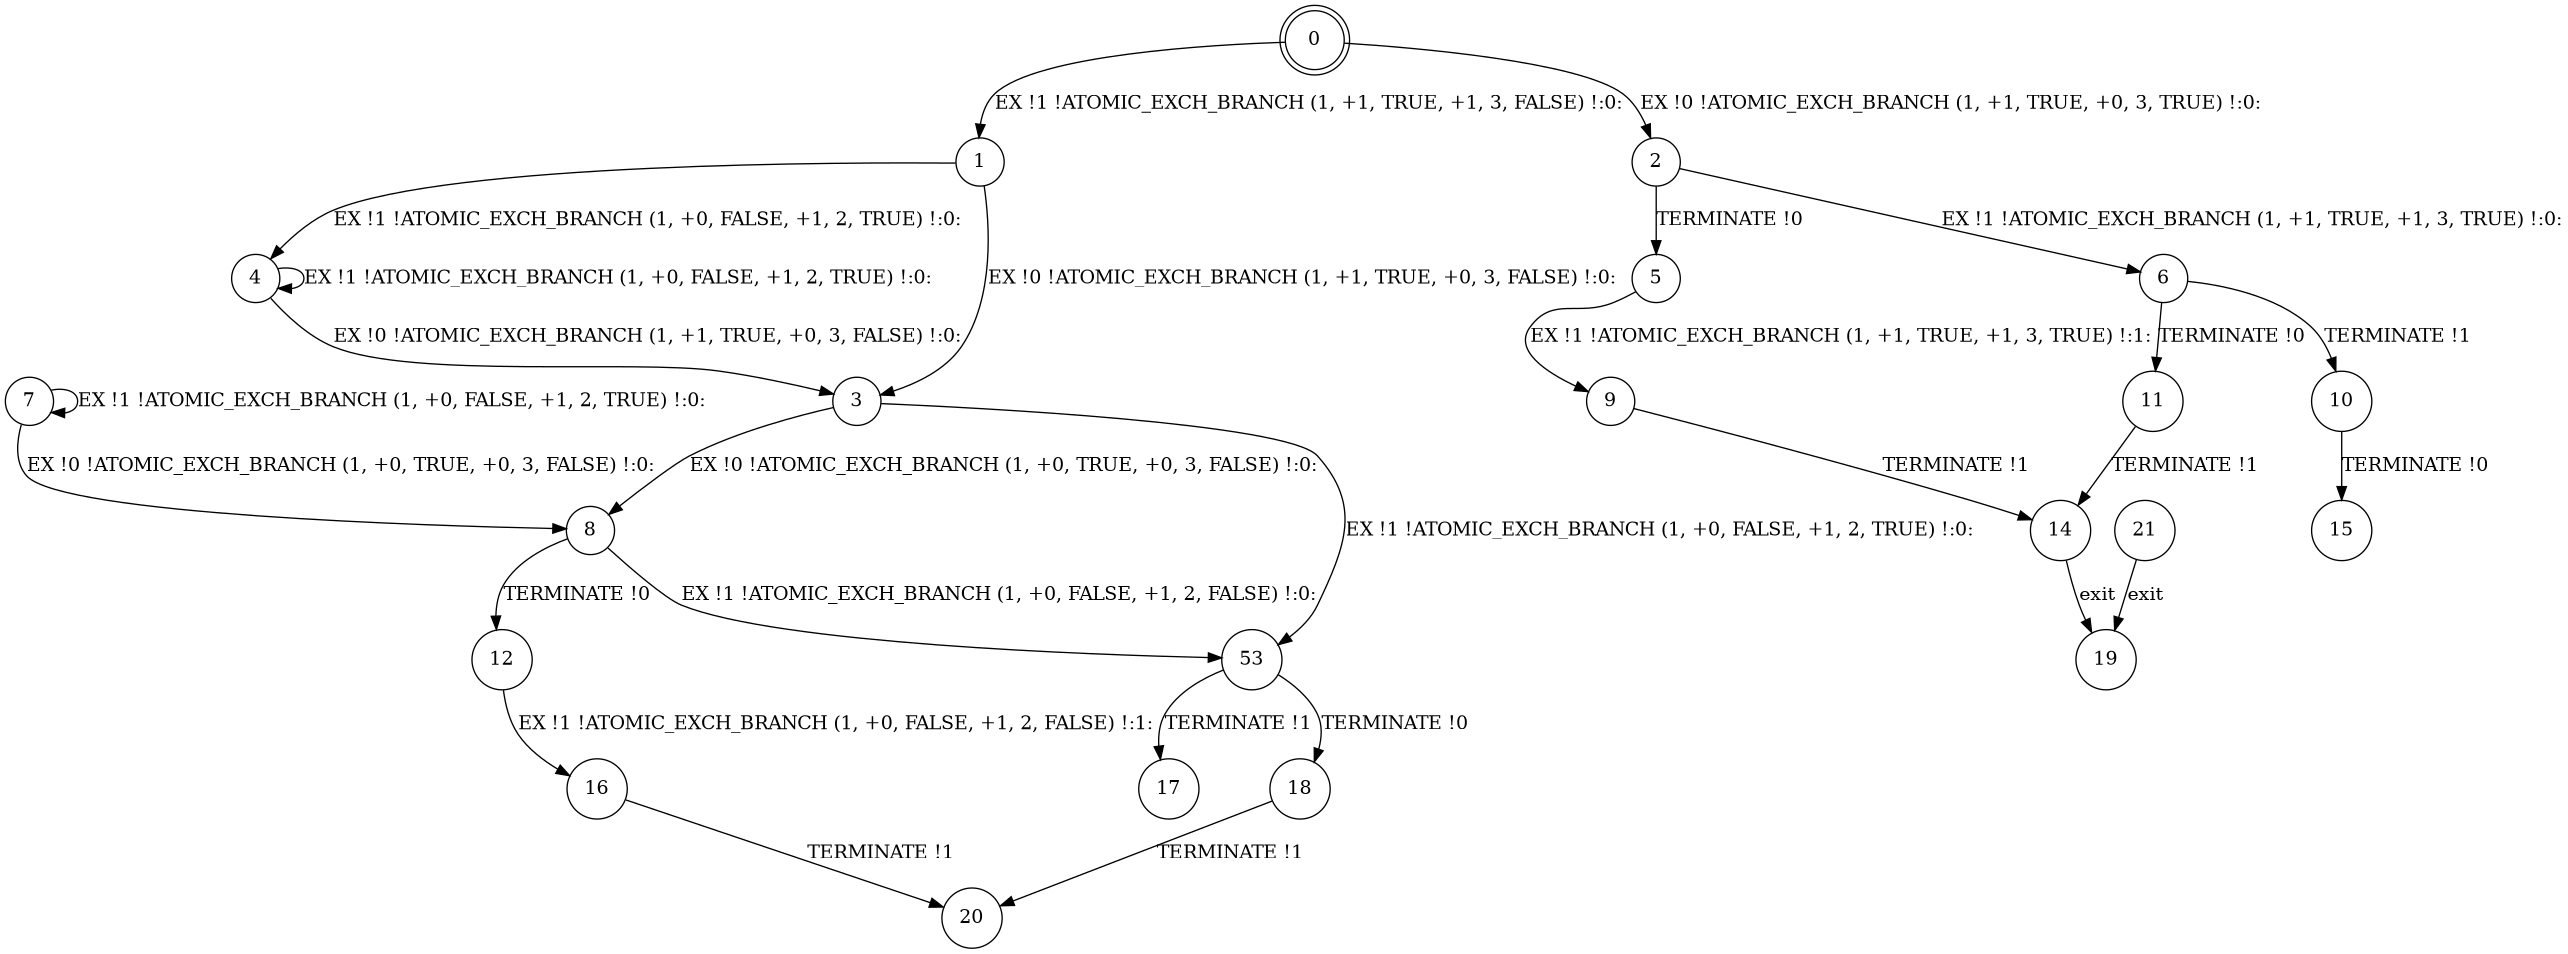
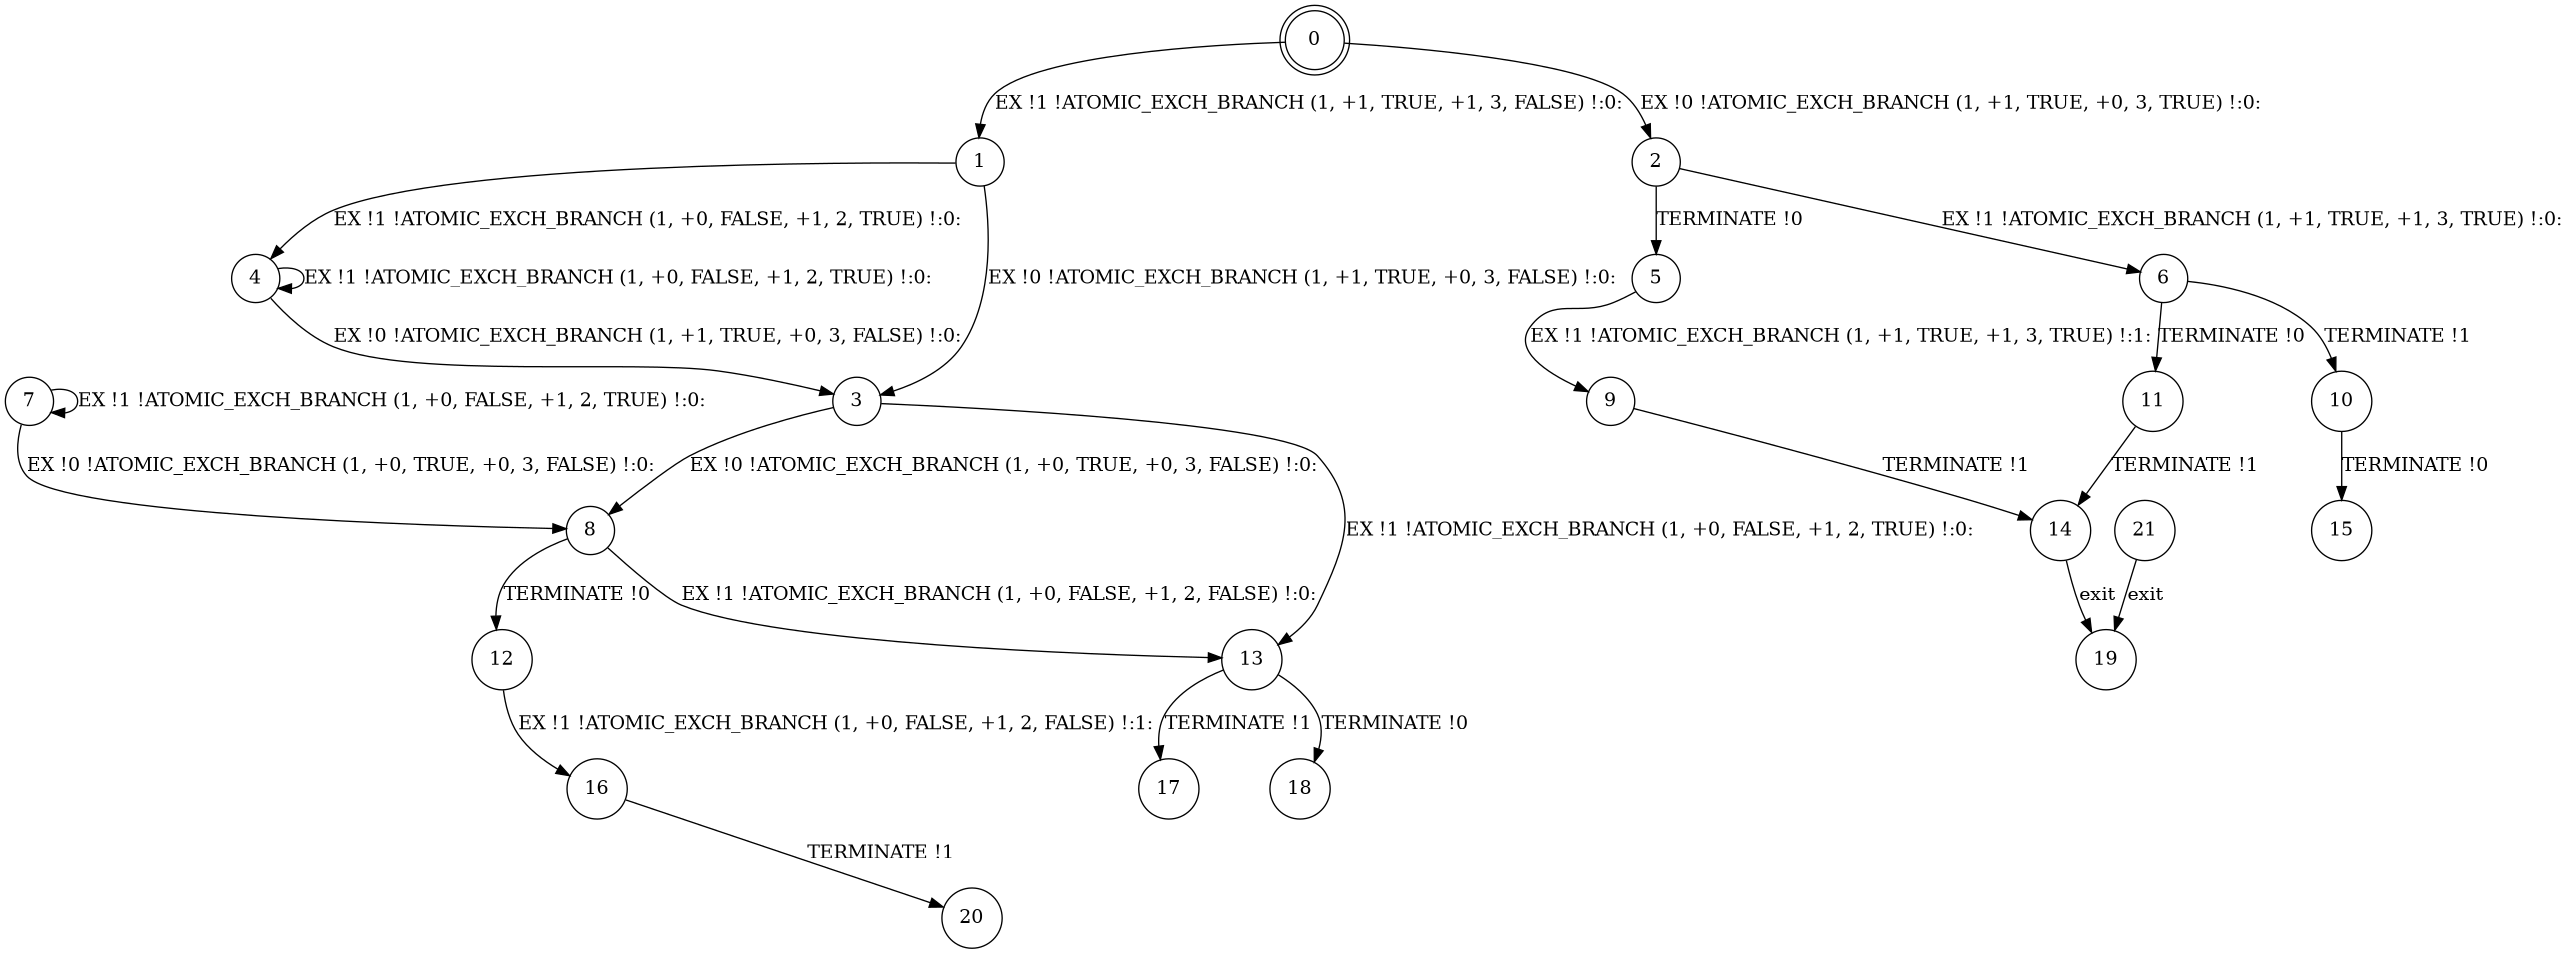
node "53": label "53" -> "13"
edge "18" -> "20": removed, label "TERMINATE !1"
